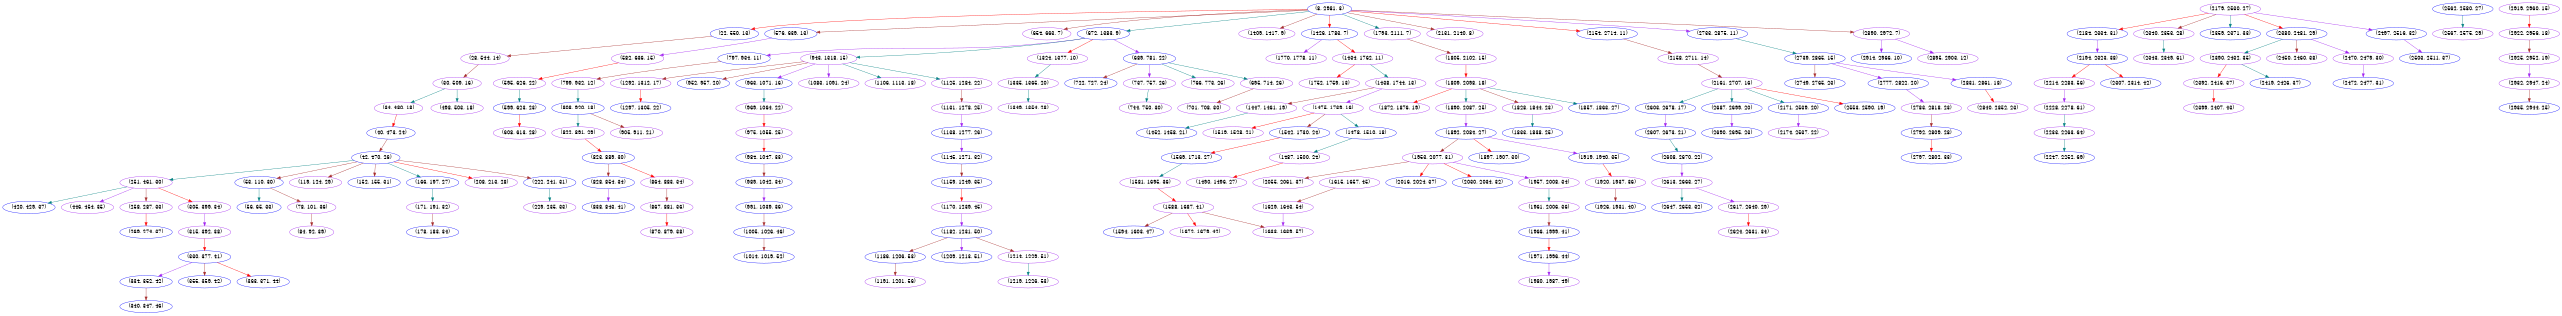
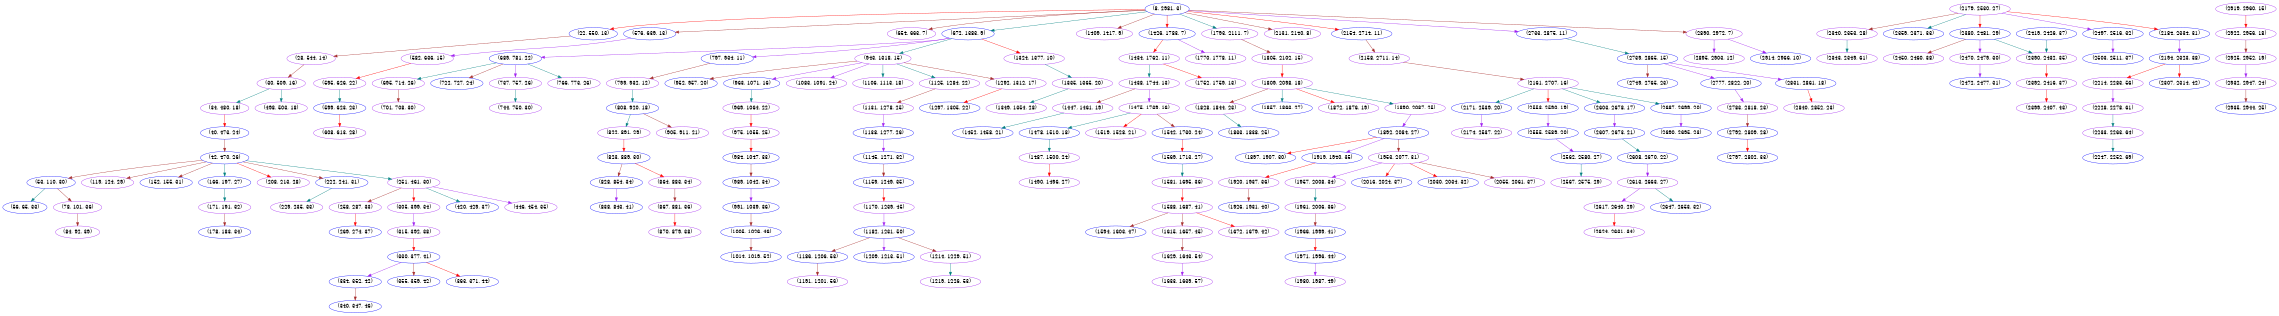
edge "(2390, 2432, 35)" -> "(2419, 2426, 37)": reversed
node "(2555, 2589, 20)": added
edge "(1588, 1687, 41)" -> "(1633, 1639, 57)": now "(1588, 1687, 41)" -> "(1615, 1657, 45)"
